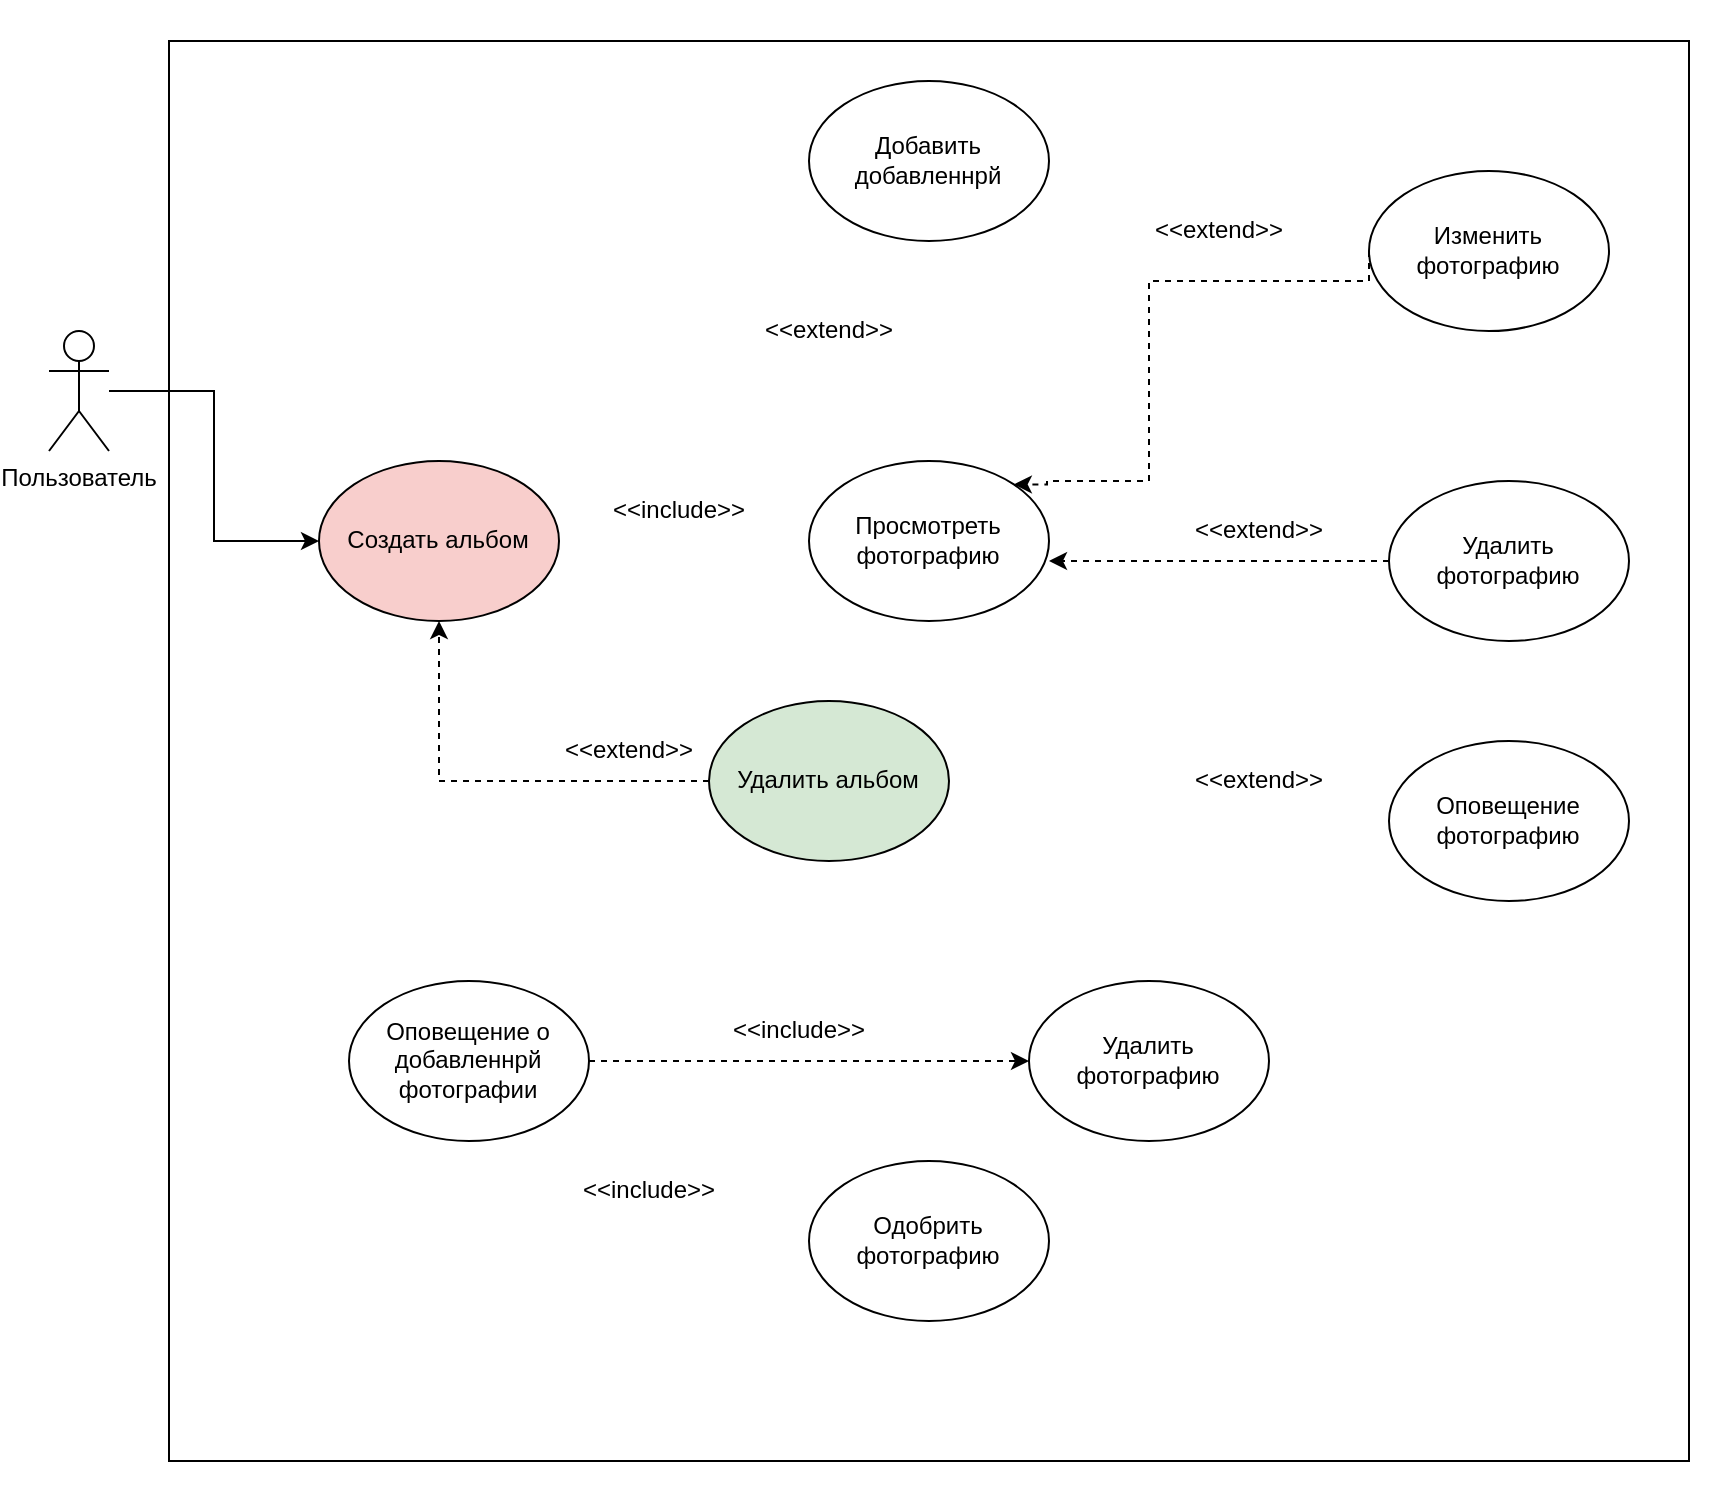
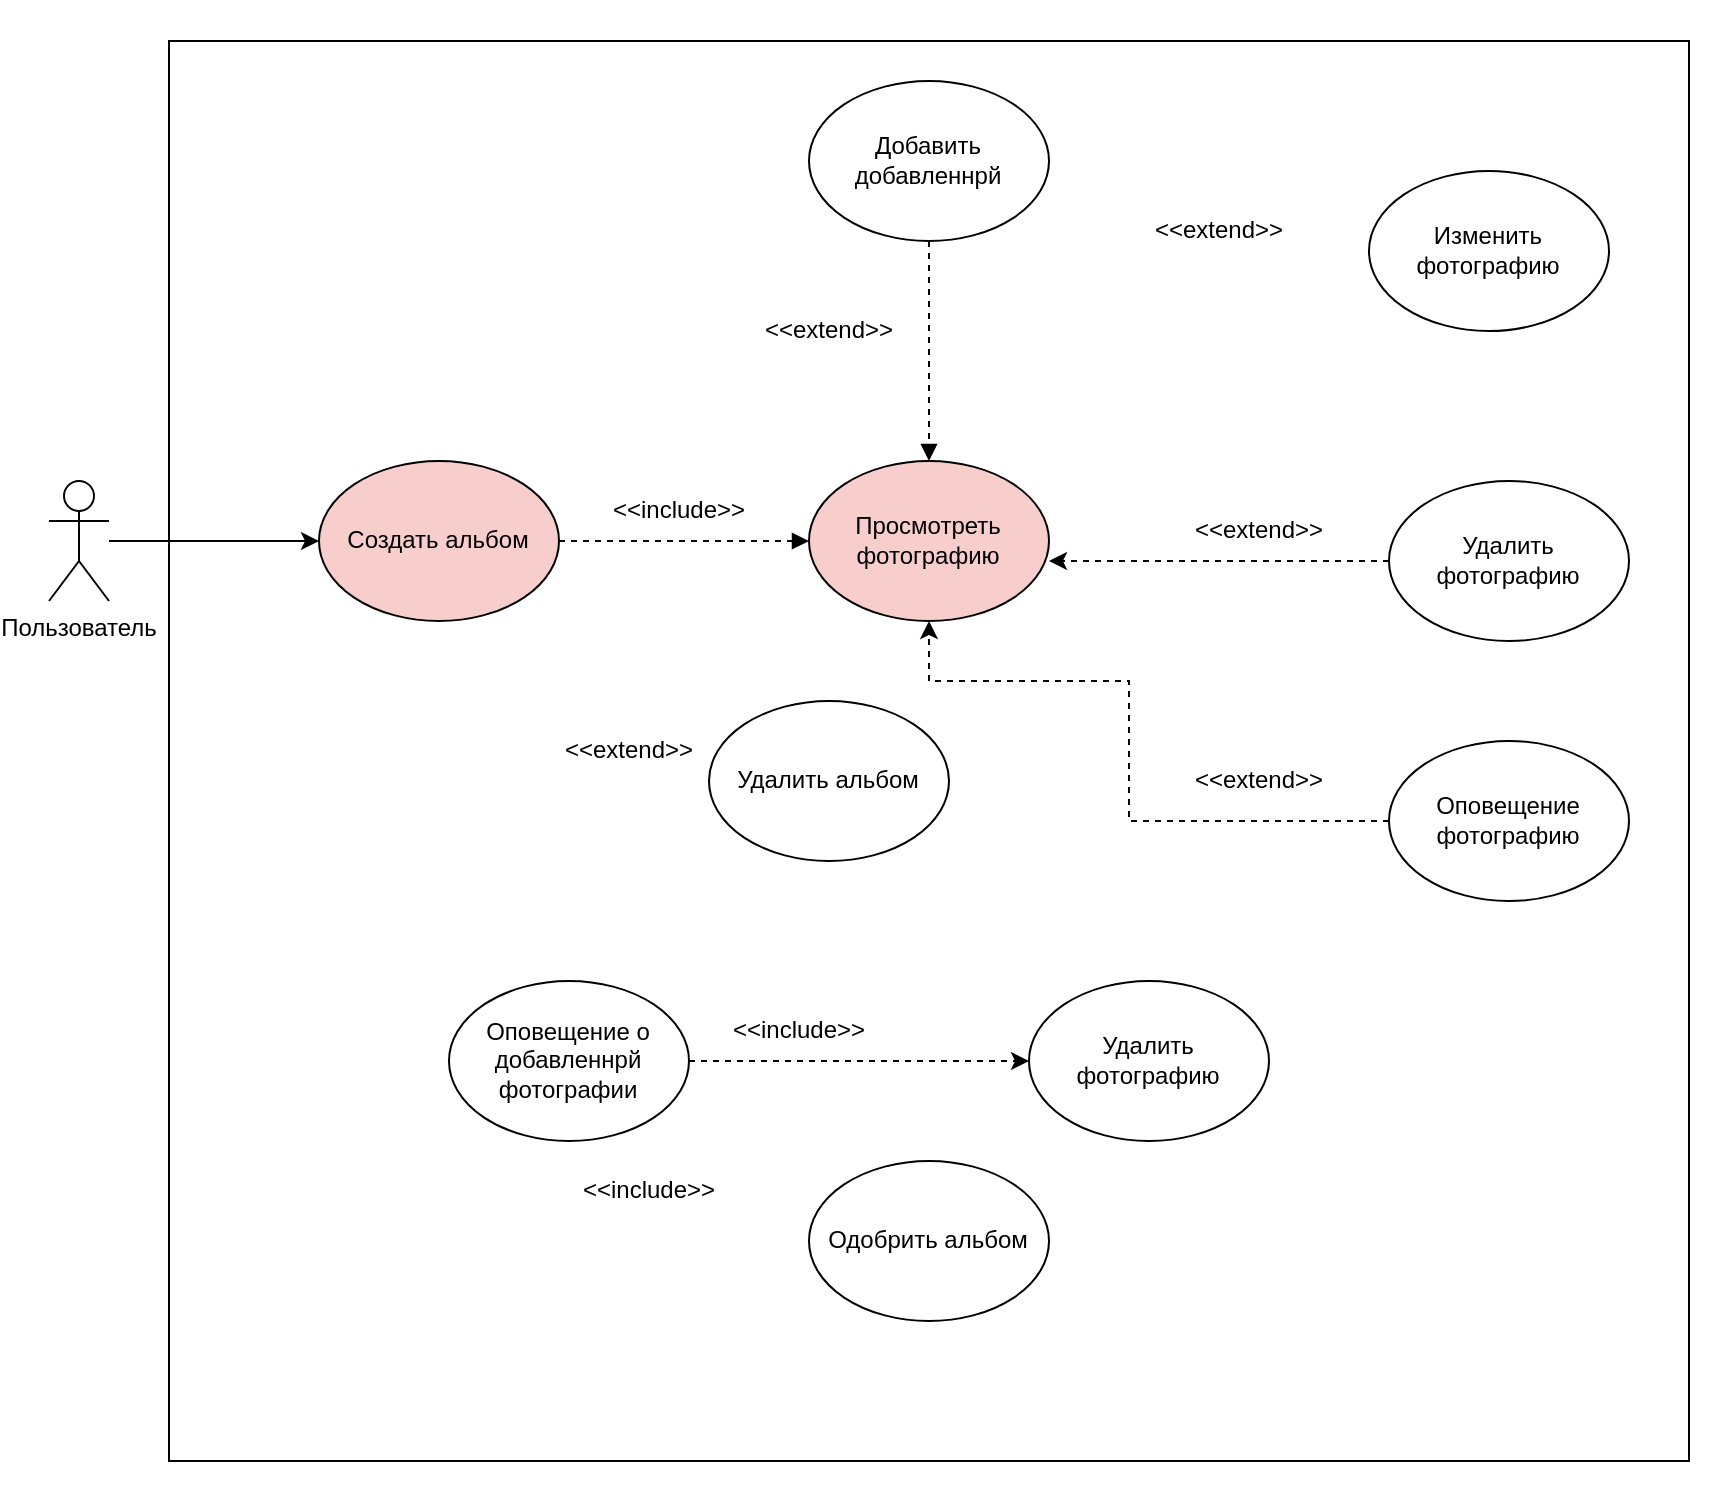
edge "Изменить фотографию" -> "Просмотреть фотографию": removed
edge "Добавить добавленнрй" -> "Просмотреть фотографию": added
node "Пользователь": moved (79, 391) -> (79, 541)
edge "Создать альбом" -> "Просмотреть фотографию": added
node "Просмотреть фотографию": fillcolor #ffffff -> #f8cecc
edge "Оповещение фотографию" -> "Просмотреть фотографию": added
edge "Удалить альбом" -> "Создать альбом": removed
node "Удалить альбом": fillcolor #d5e8d4 -> #ffffff
node "Оповещение о добавленнрй фотографии": moved (469, 1061) -> (569, 1061)
node "Одобрить фотографию": label "Одобрить фотографию" -> "Одобрить альбом"
